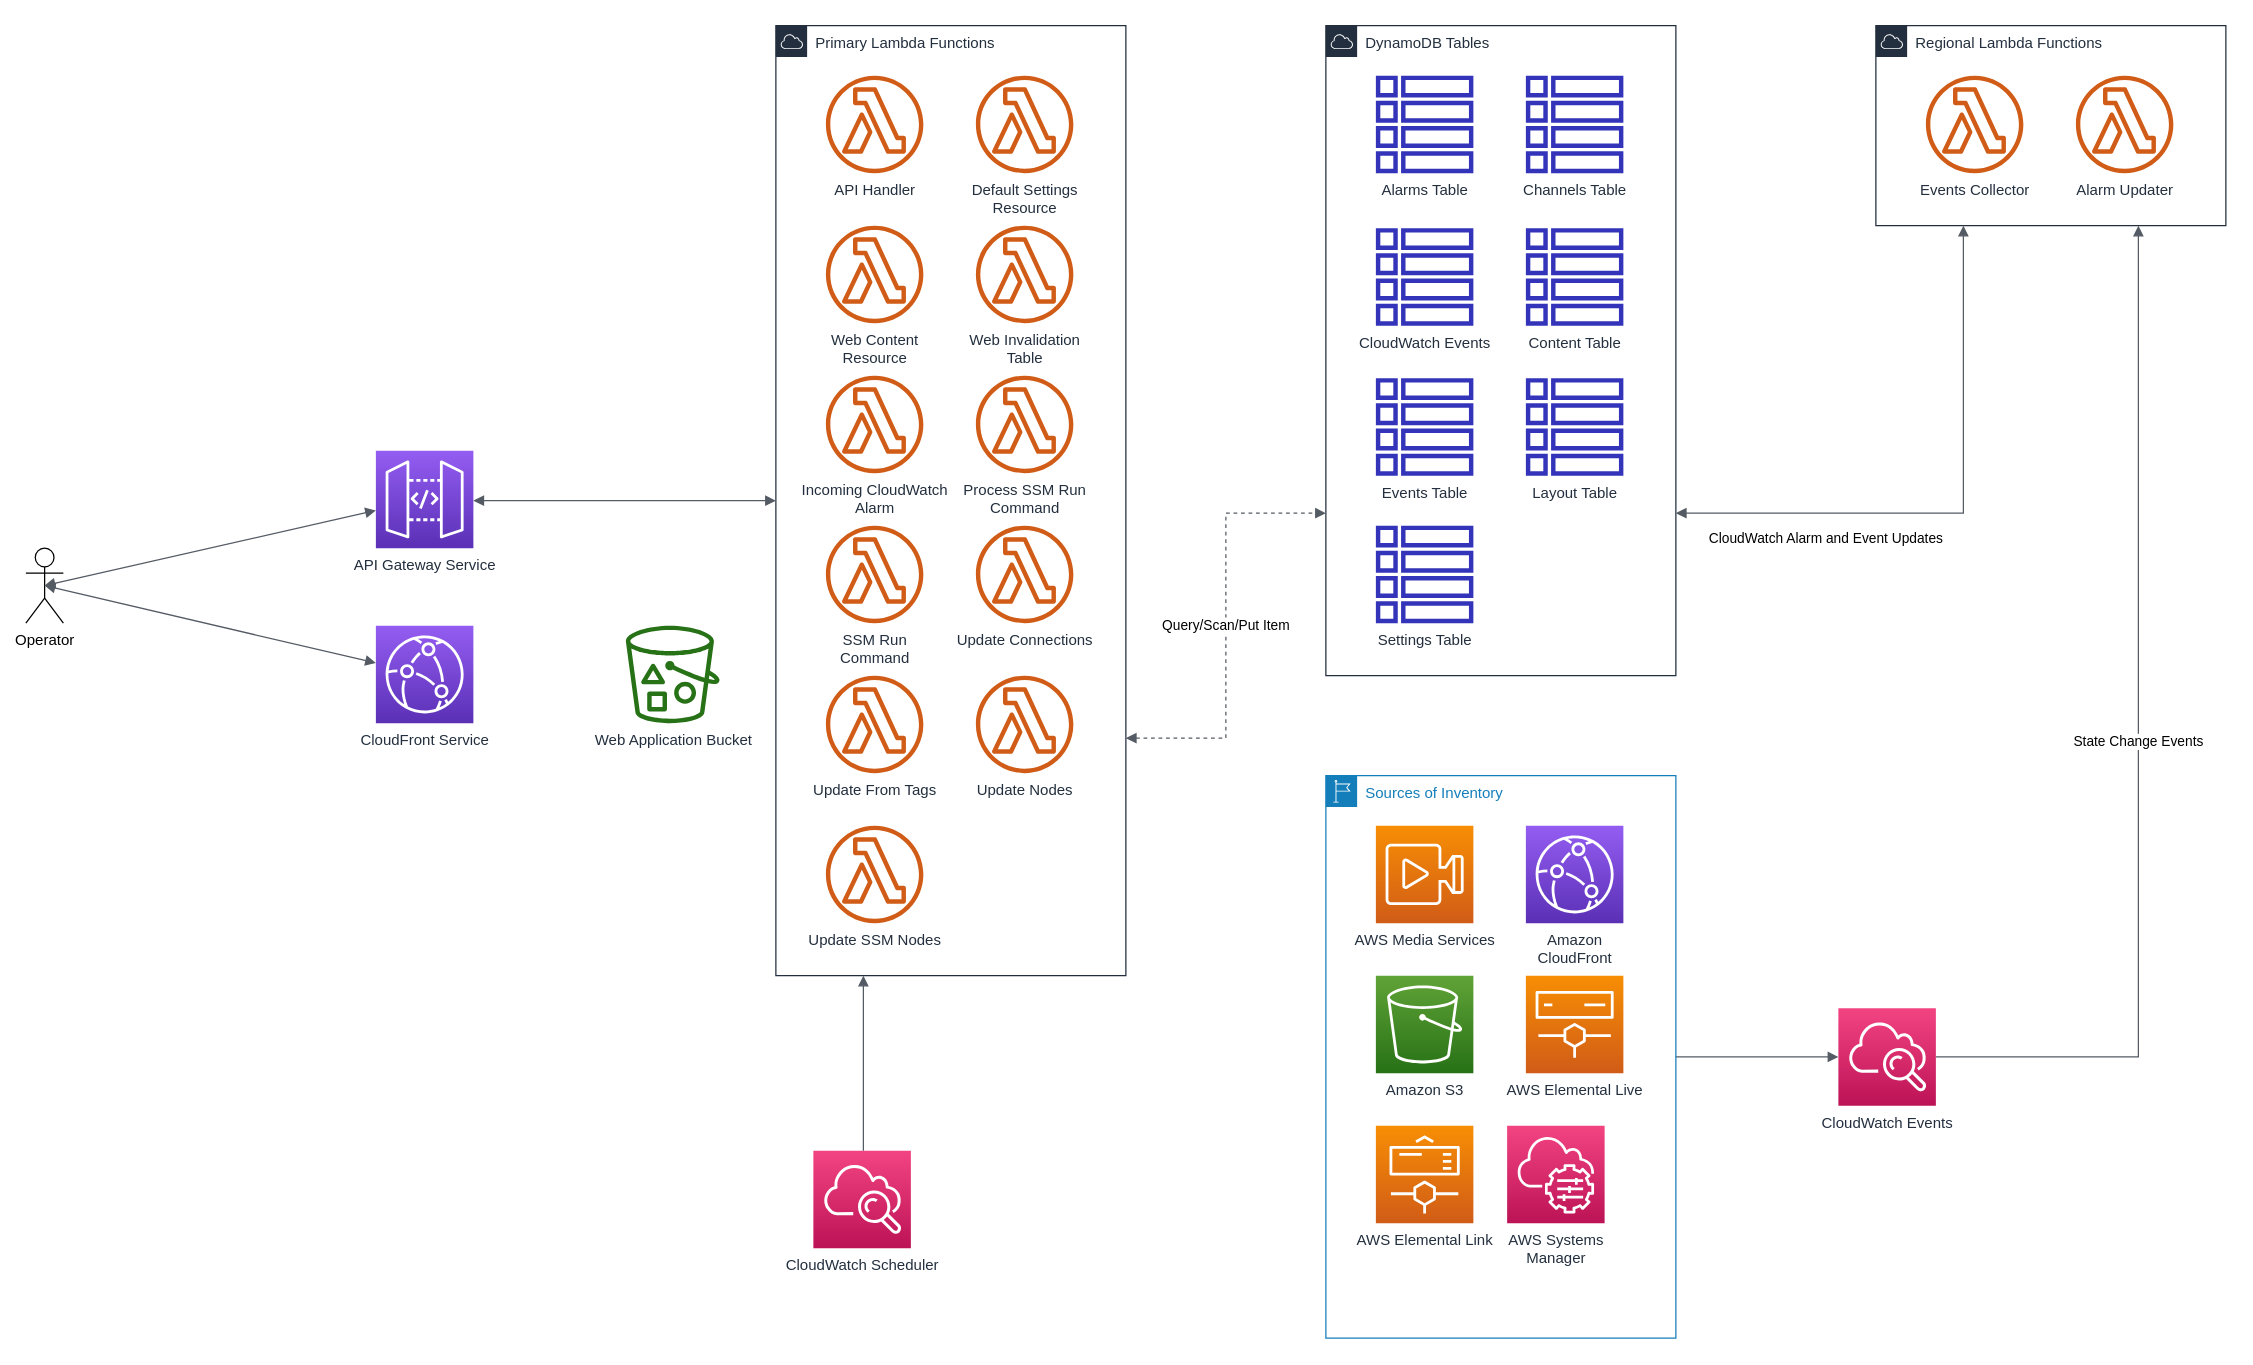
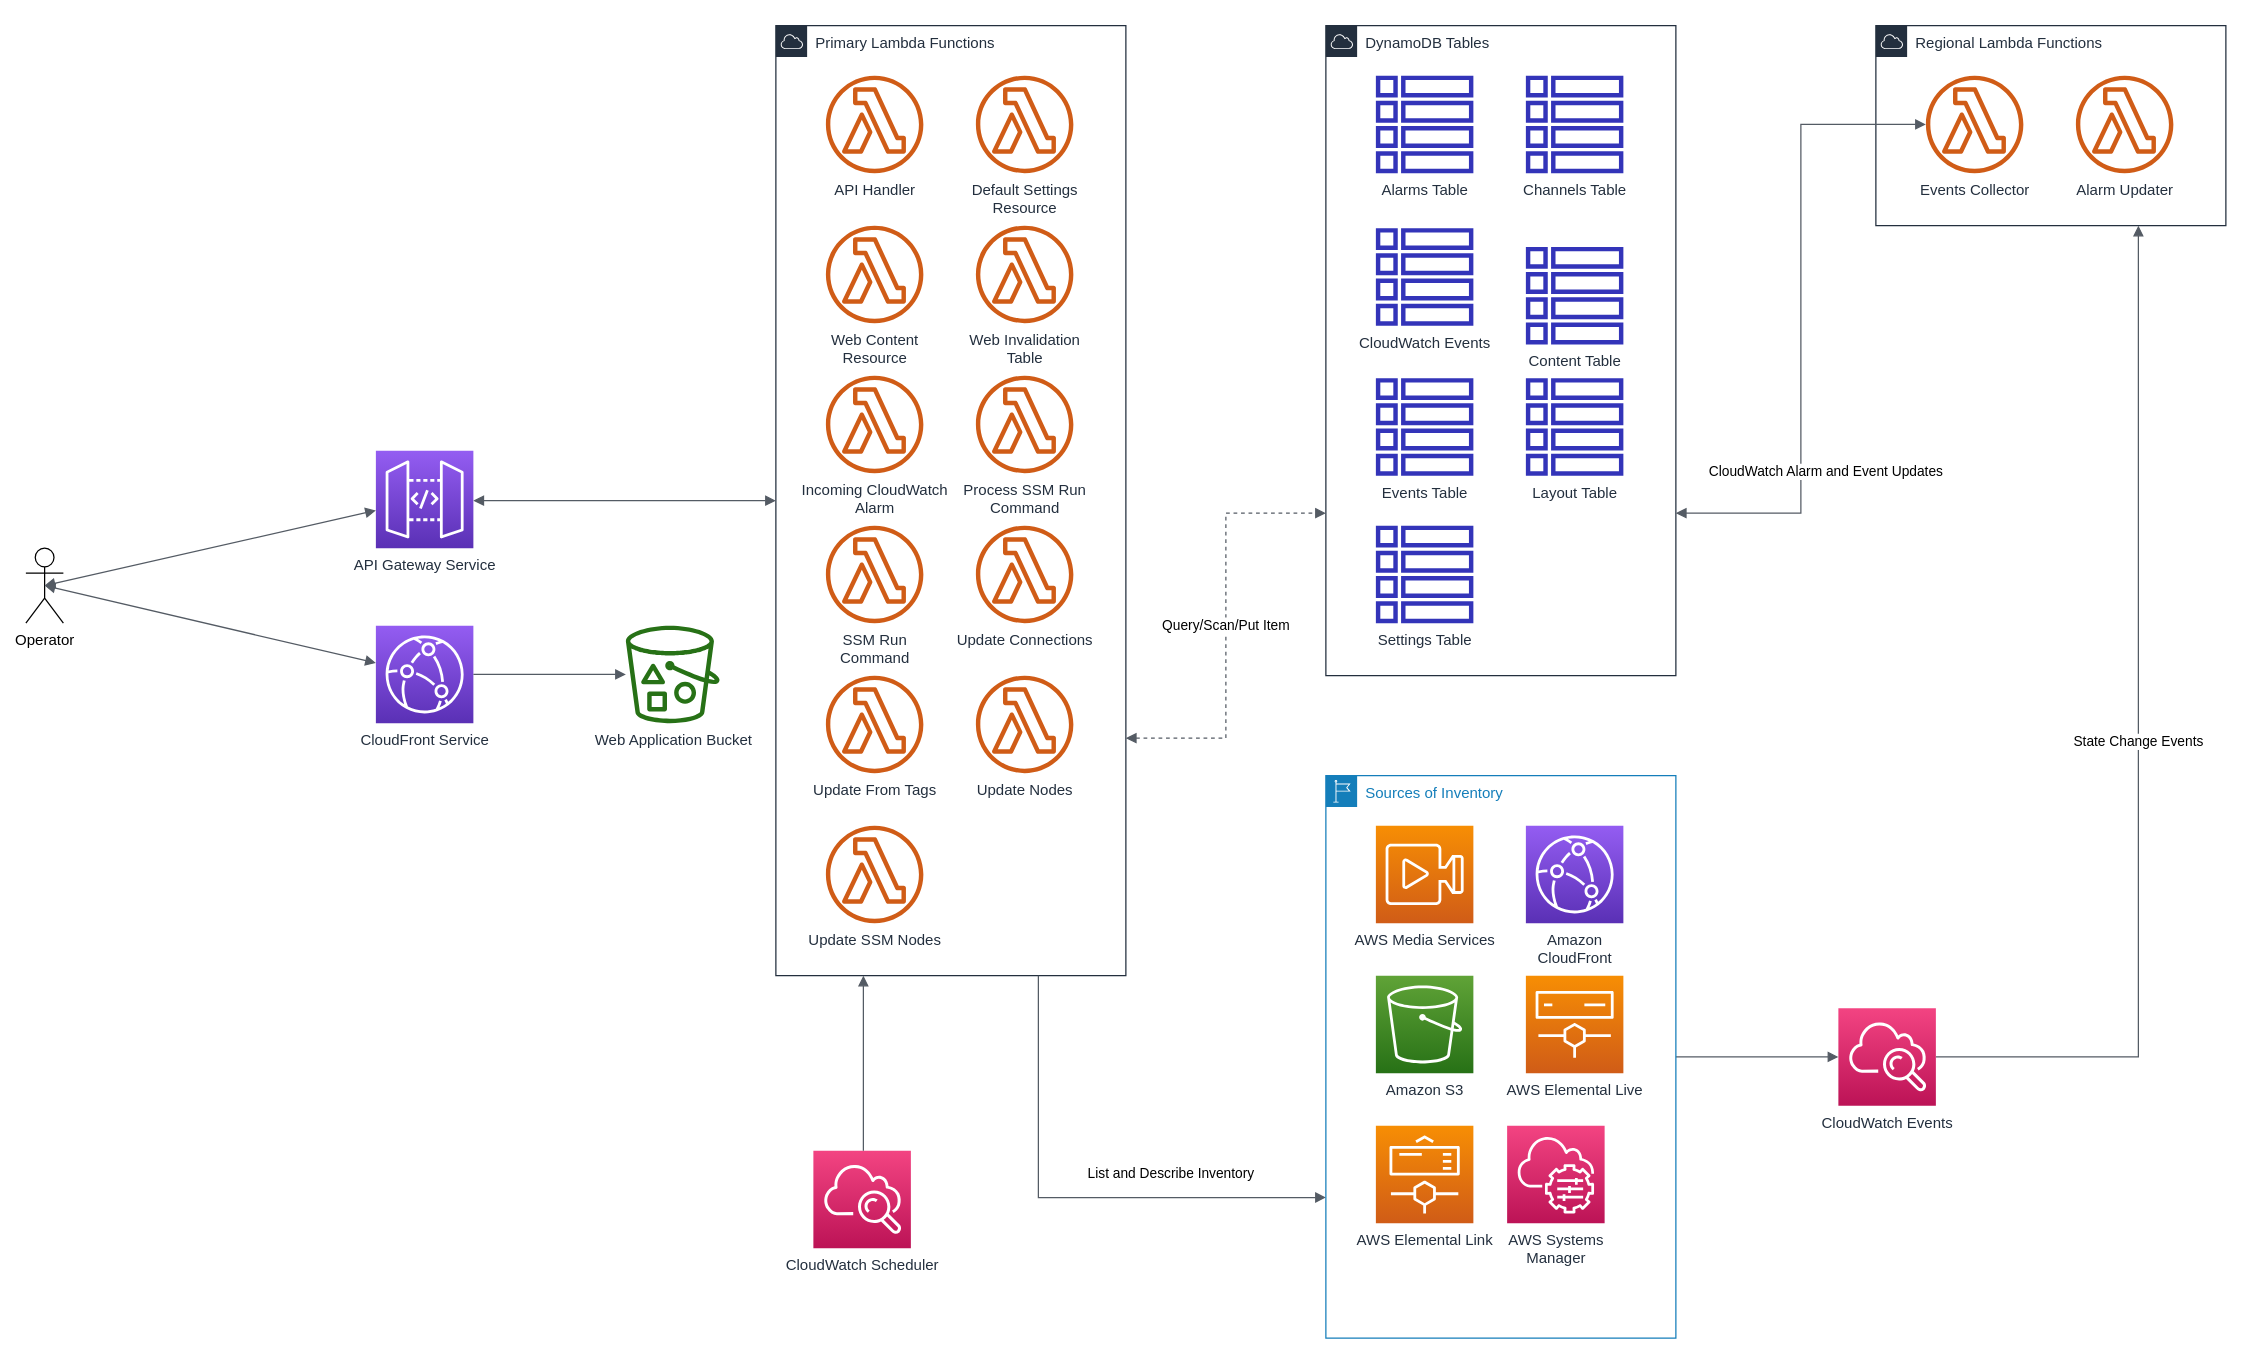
node "Content Table": moved (1574, 277) -> (1574, 296)
edge "Regional Lambda Functions" -- "DynamoDB Tables": now "Events Collector" -- "DynamoDB Tables"
edge "CloudFront Service" -> "Web Application Bucket": added
edge "Primary Lambda Functions" -> "Sources of Inventory": added, label "List and Describe Inventory"
